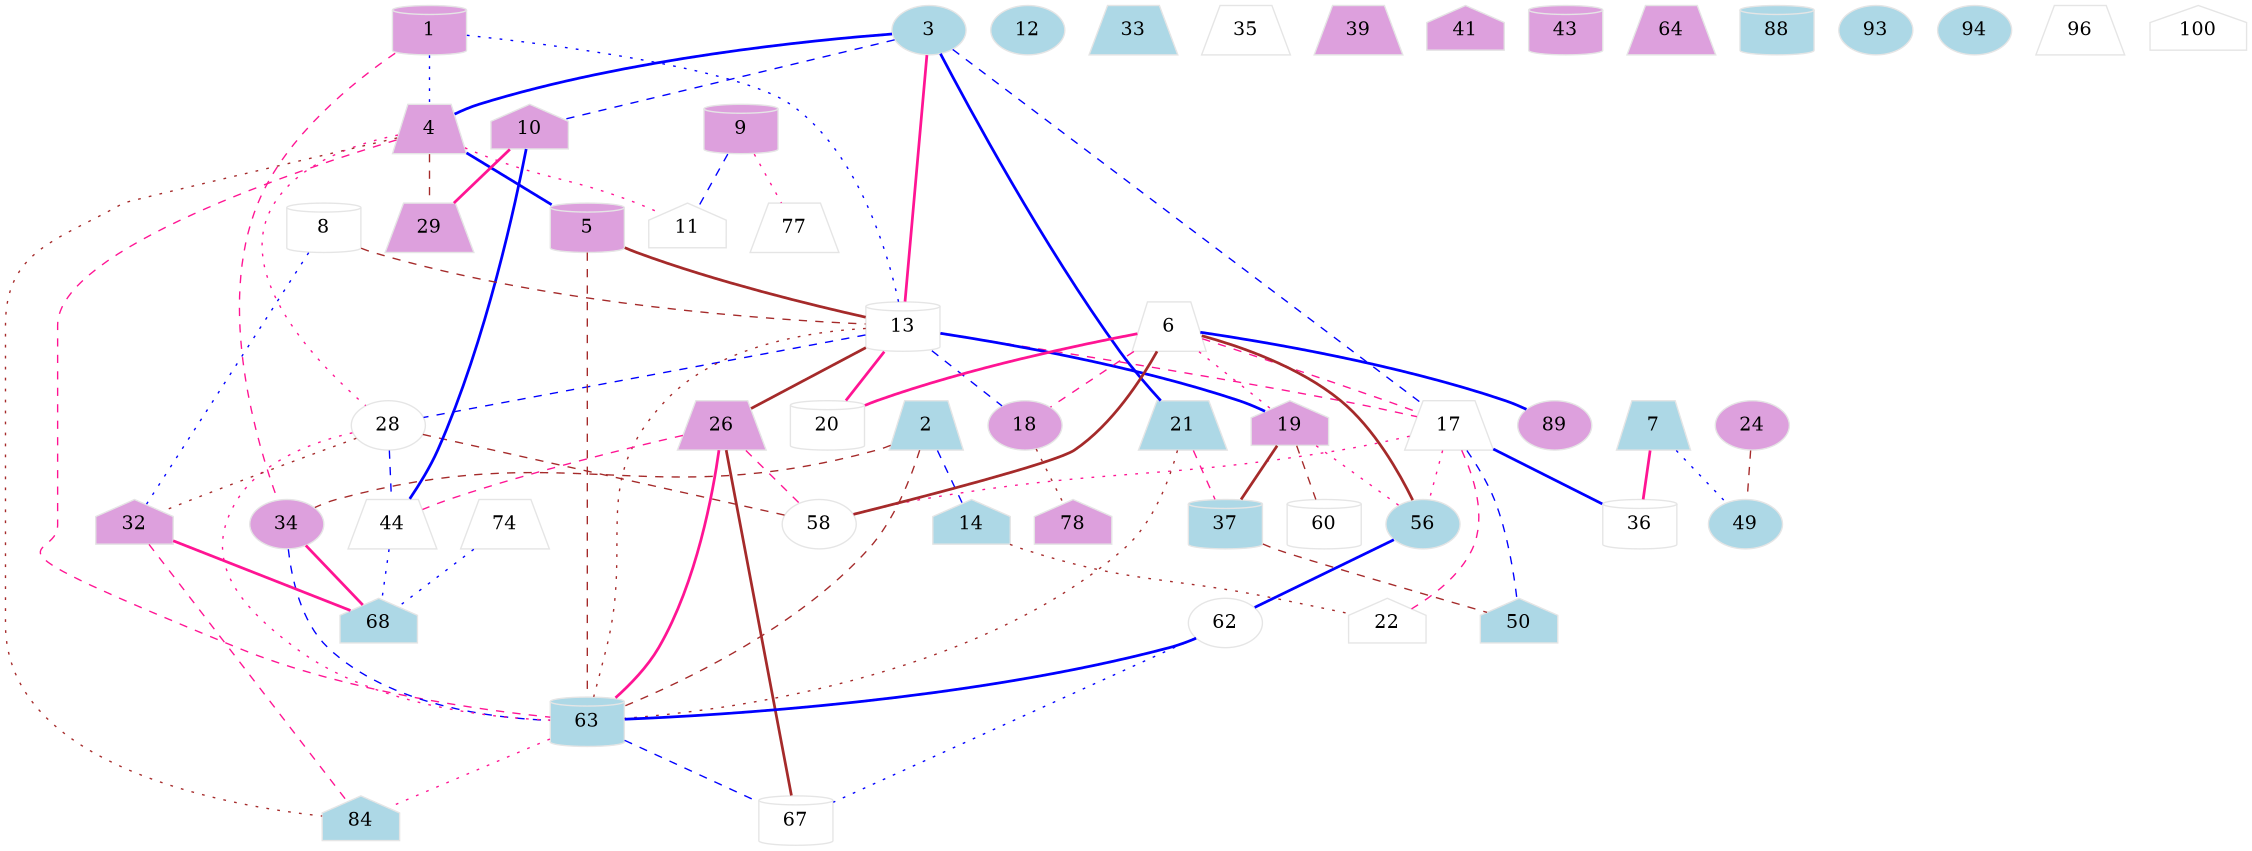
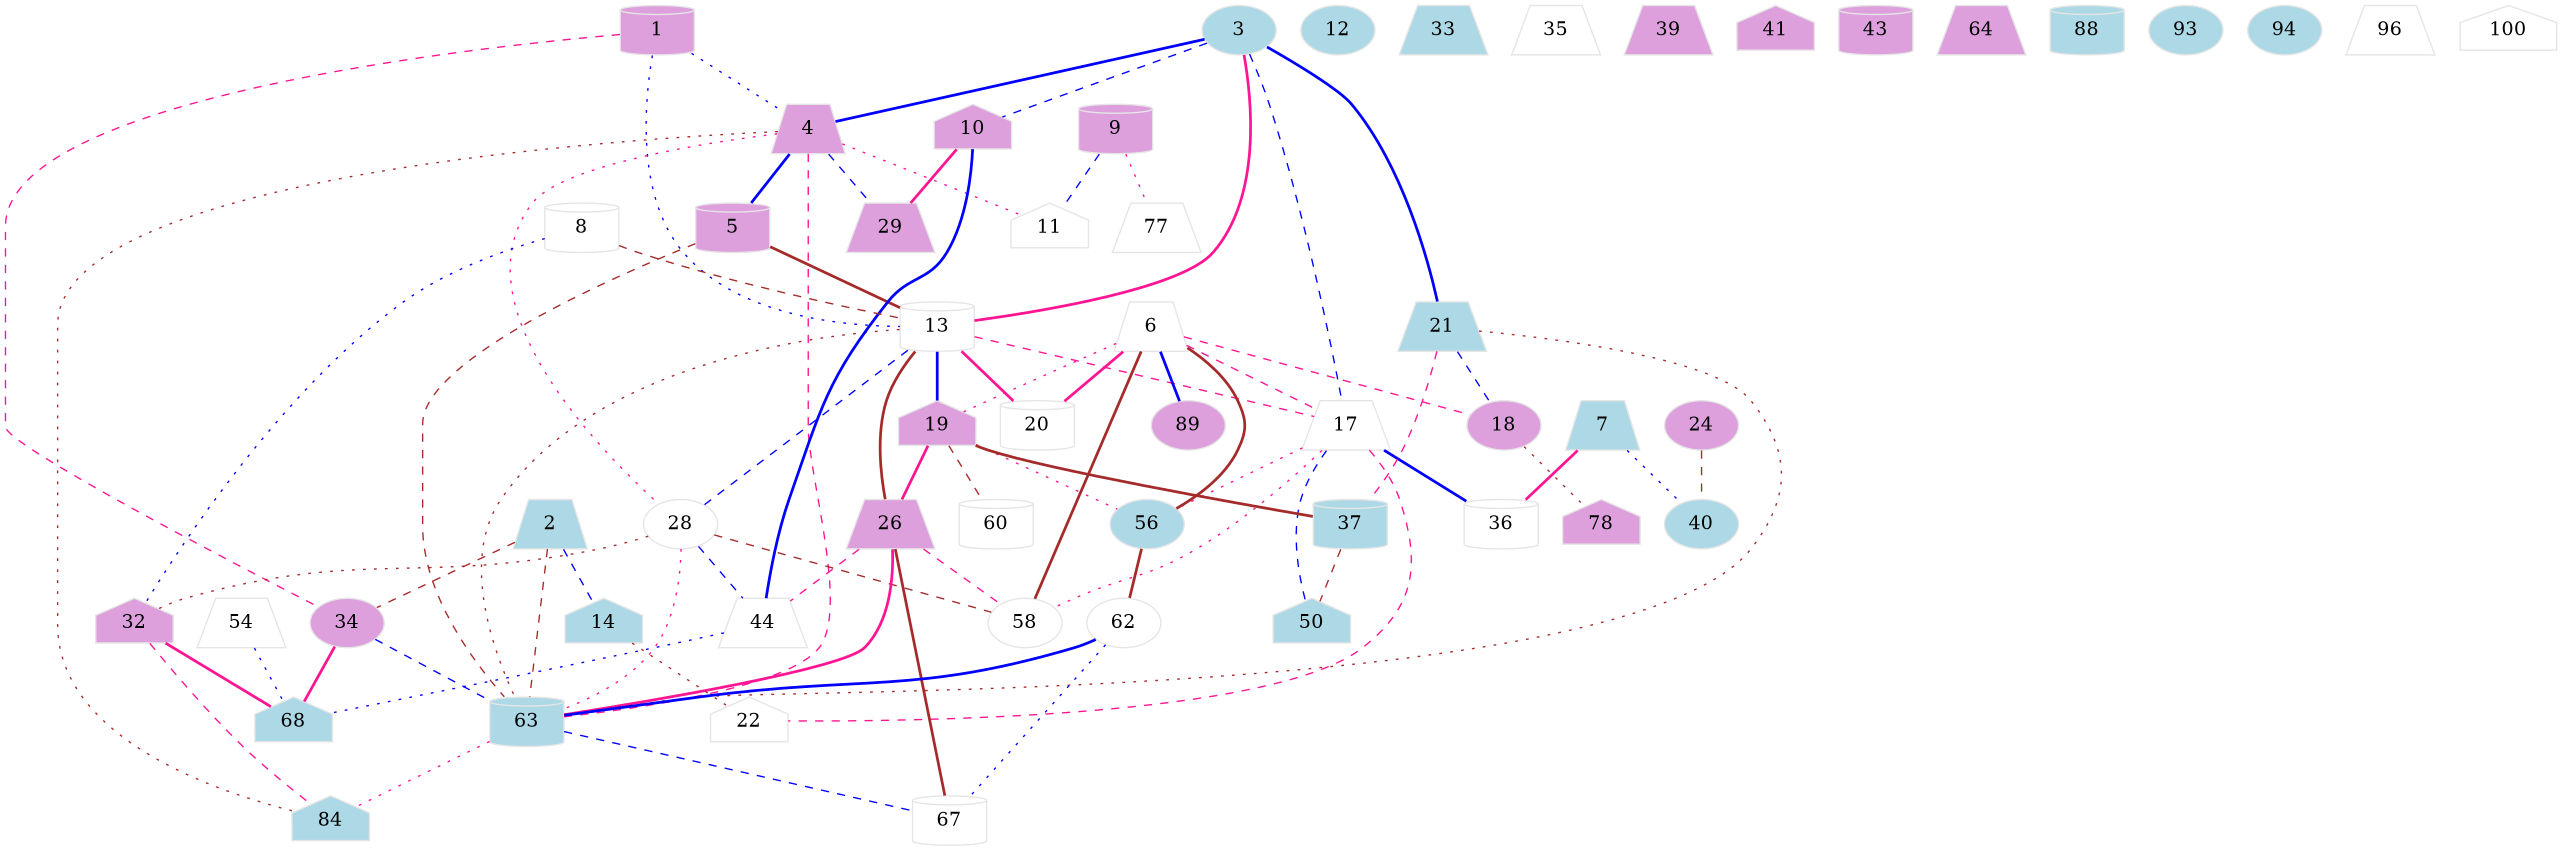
edge "4" -- "29": color brown -> blue
edge "13" -- "18": now "21" -- "18"
edge "19" -- "26": added
node "74": label "74" -> "54"
node "49": label "49" -> "40"
edge "56" -- "62": color blue -> brown
